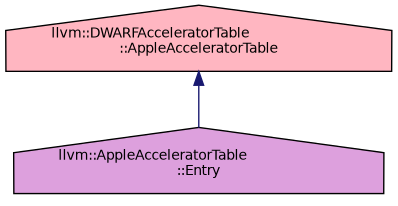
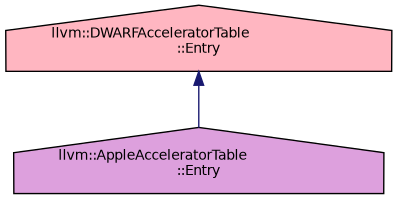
node "llvm::DWARFAcceleratorTable ::AppleAcceleratorTable": label "llvm::DWARFAcceleratorTable ::AppleAcceleratorTable" -> "llvm::DWARFAcceleratorTable ::Entry"
